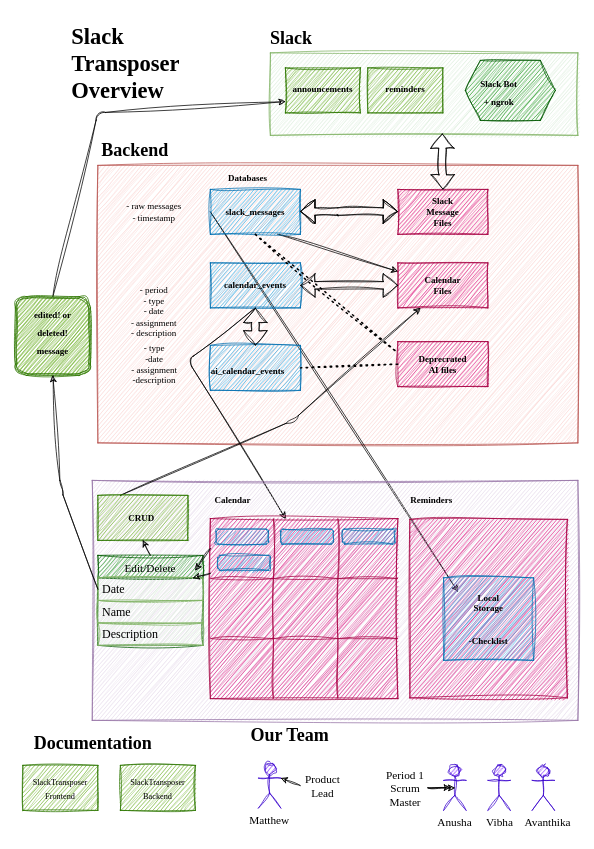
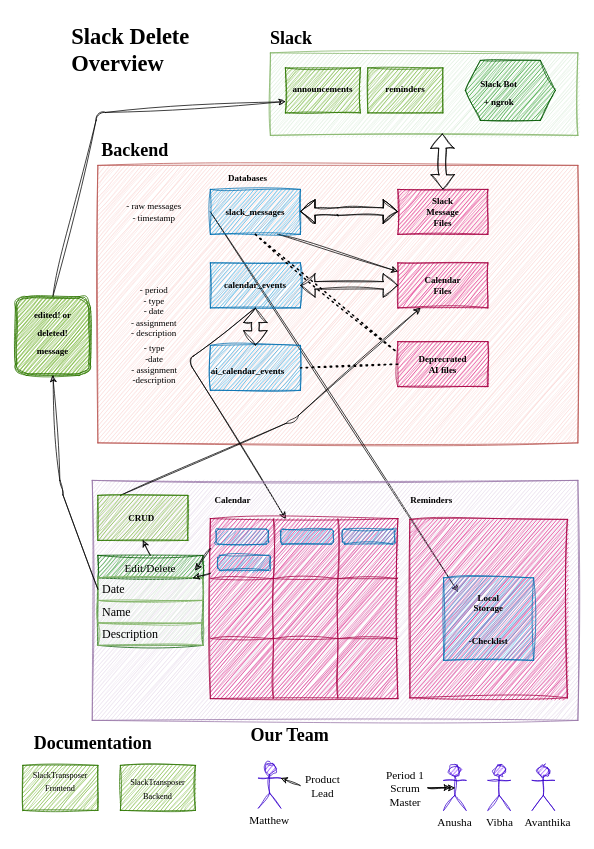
node "Slack Transposer Overview": label "Slack Transposer Overview" -> "Slack Delete Overview"
node "SlackTransposer Frontend": moved (60, 788) -> (60, 780)
